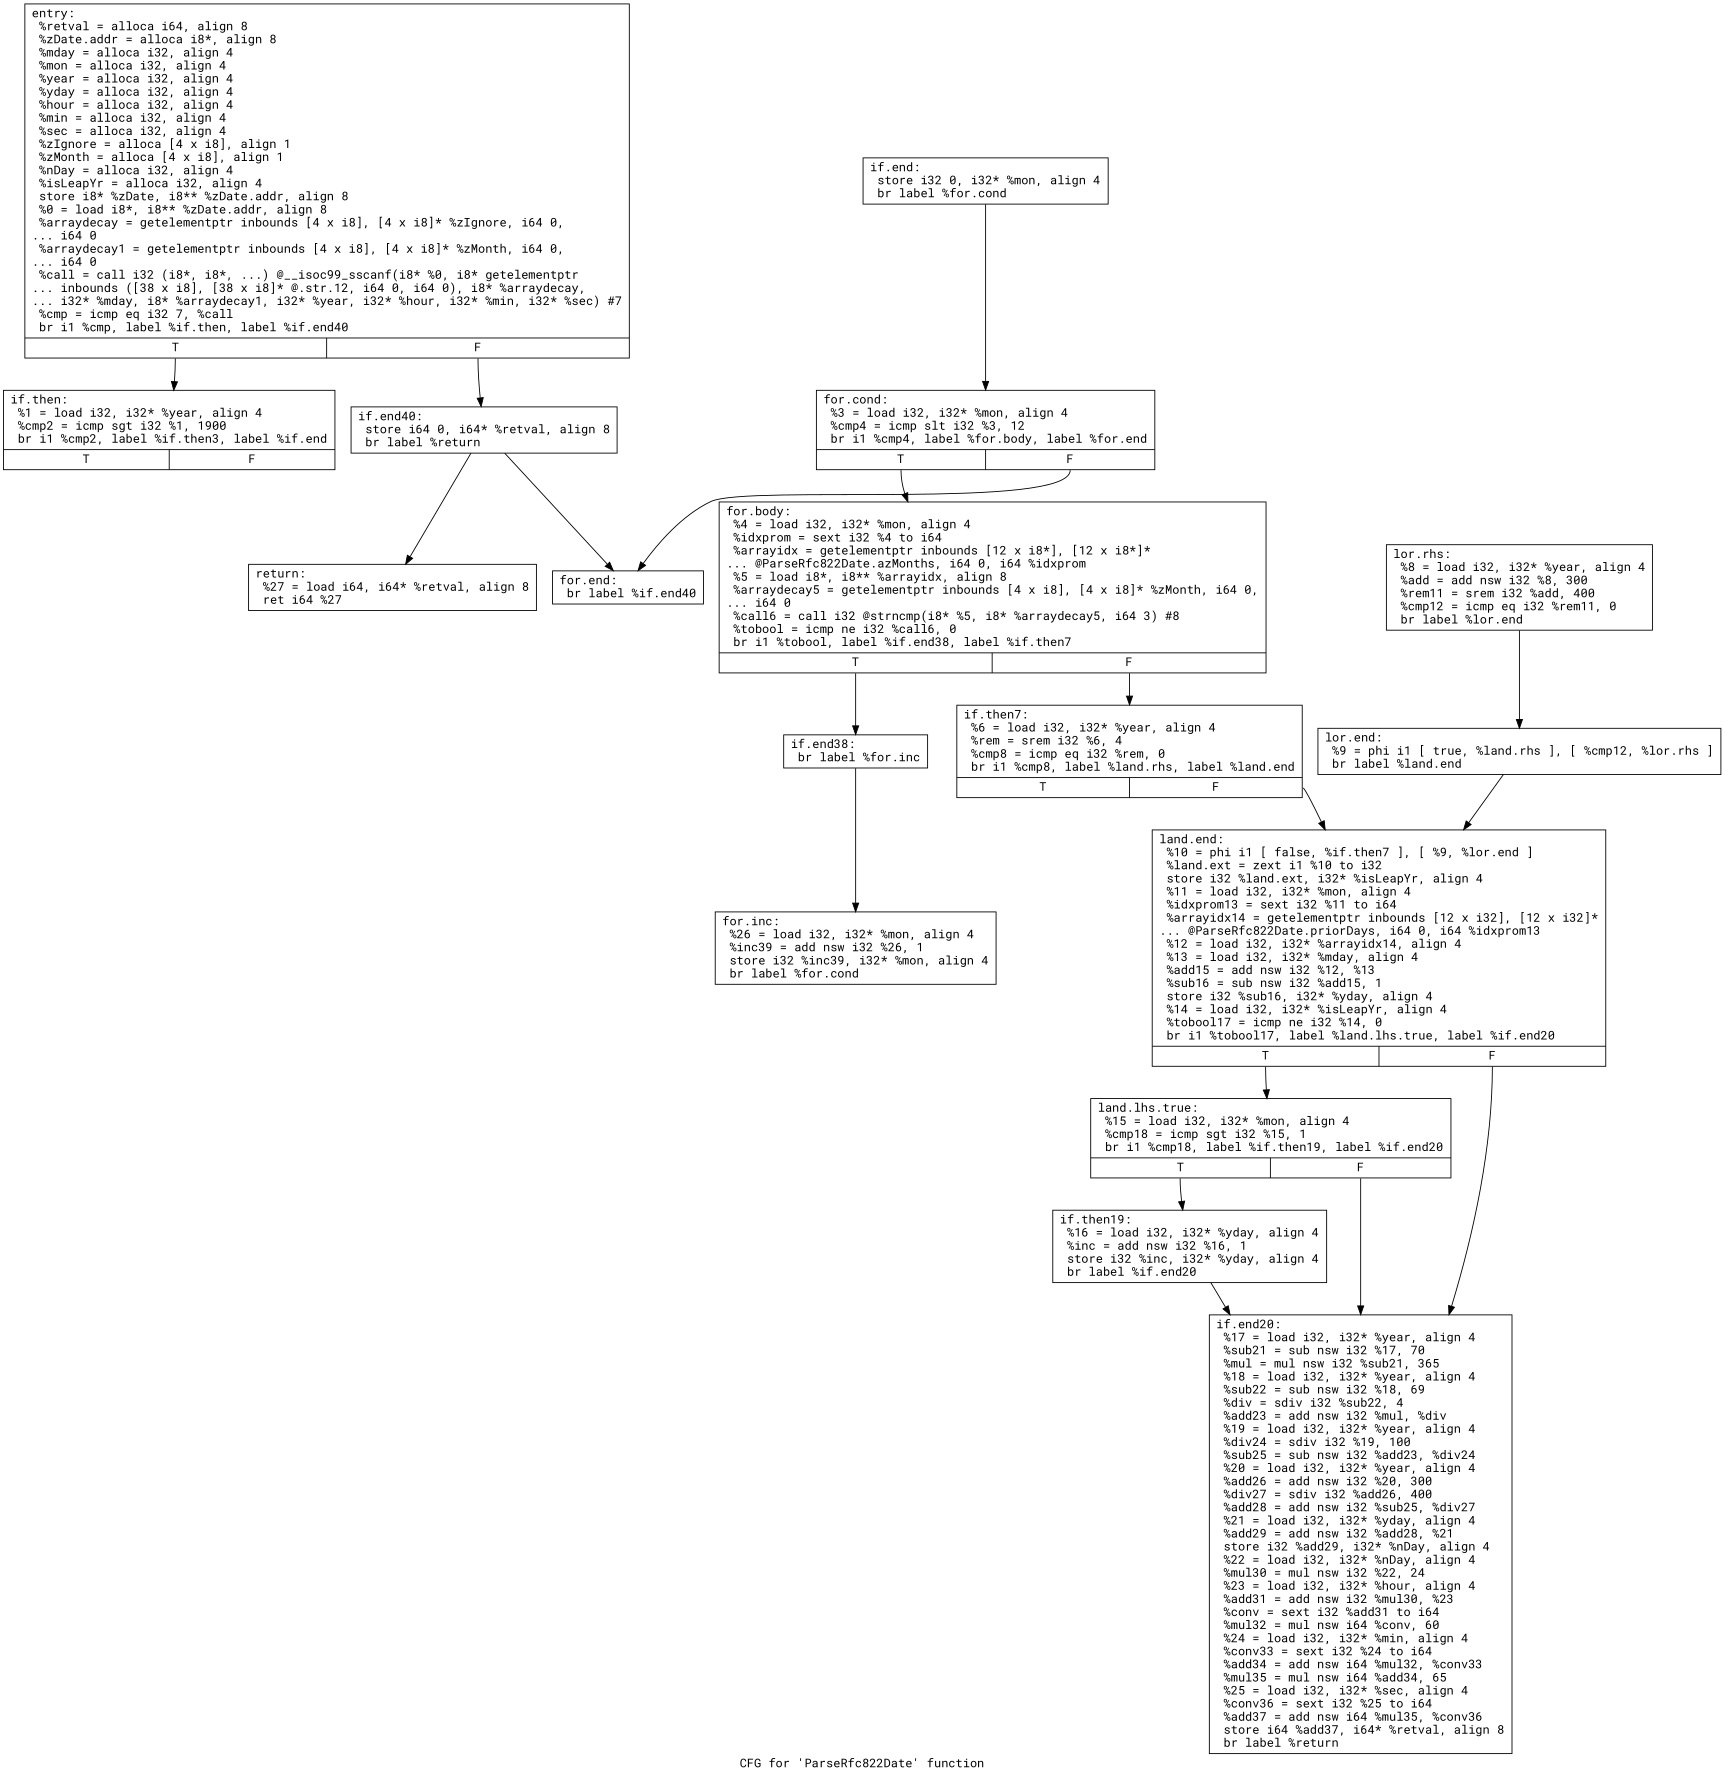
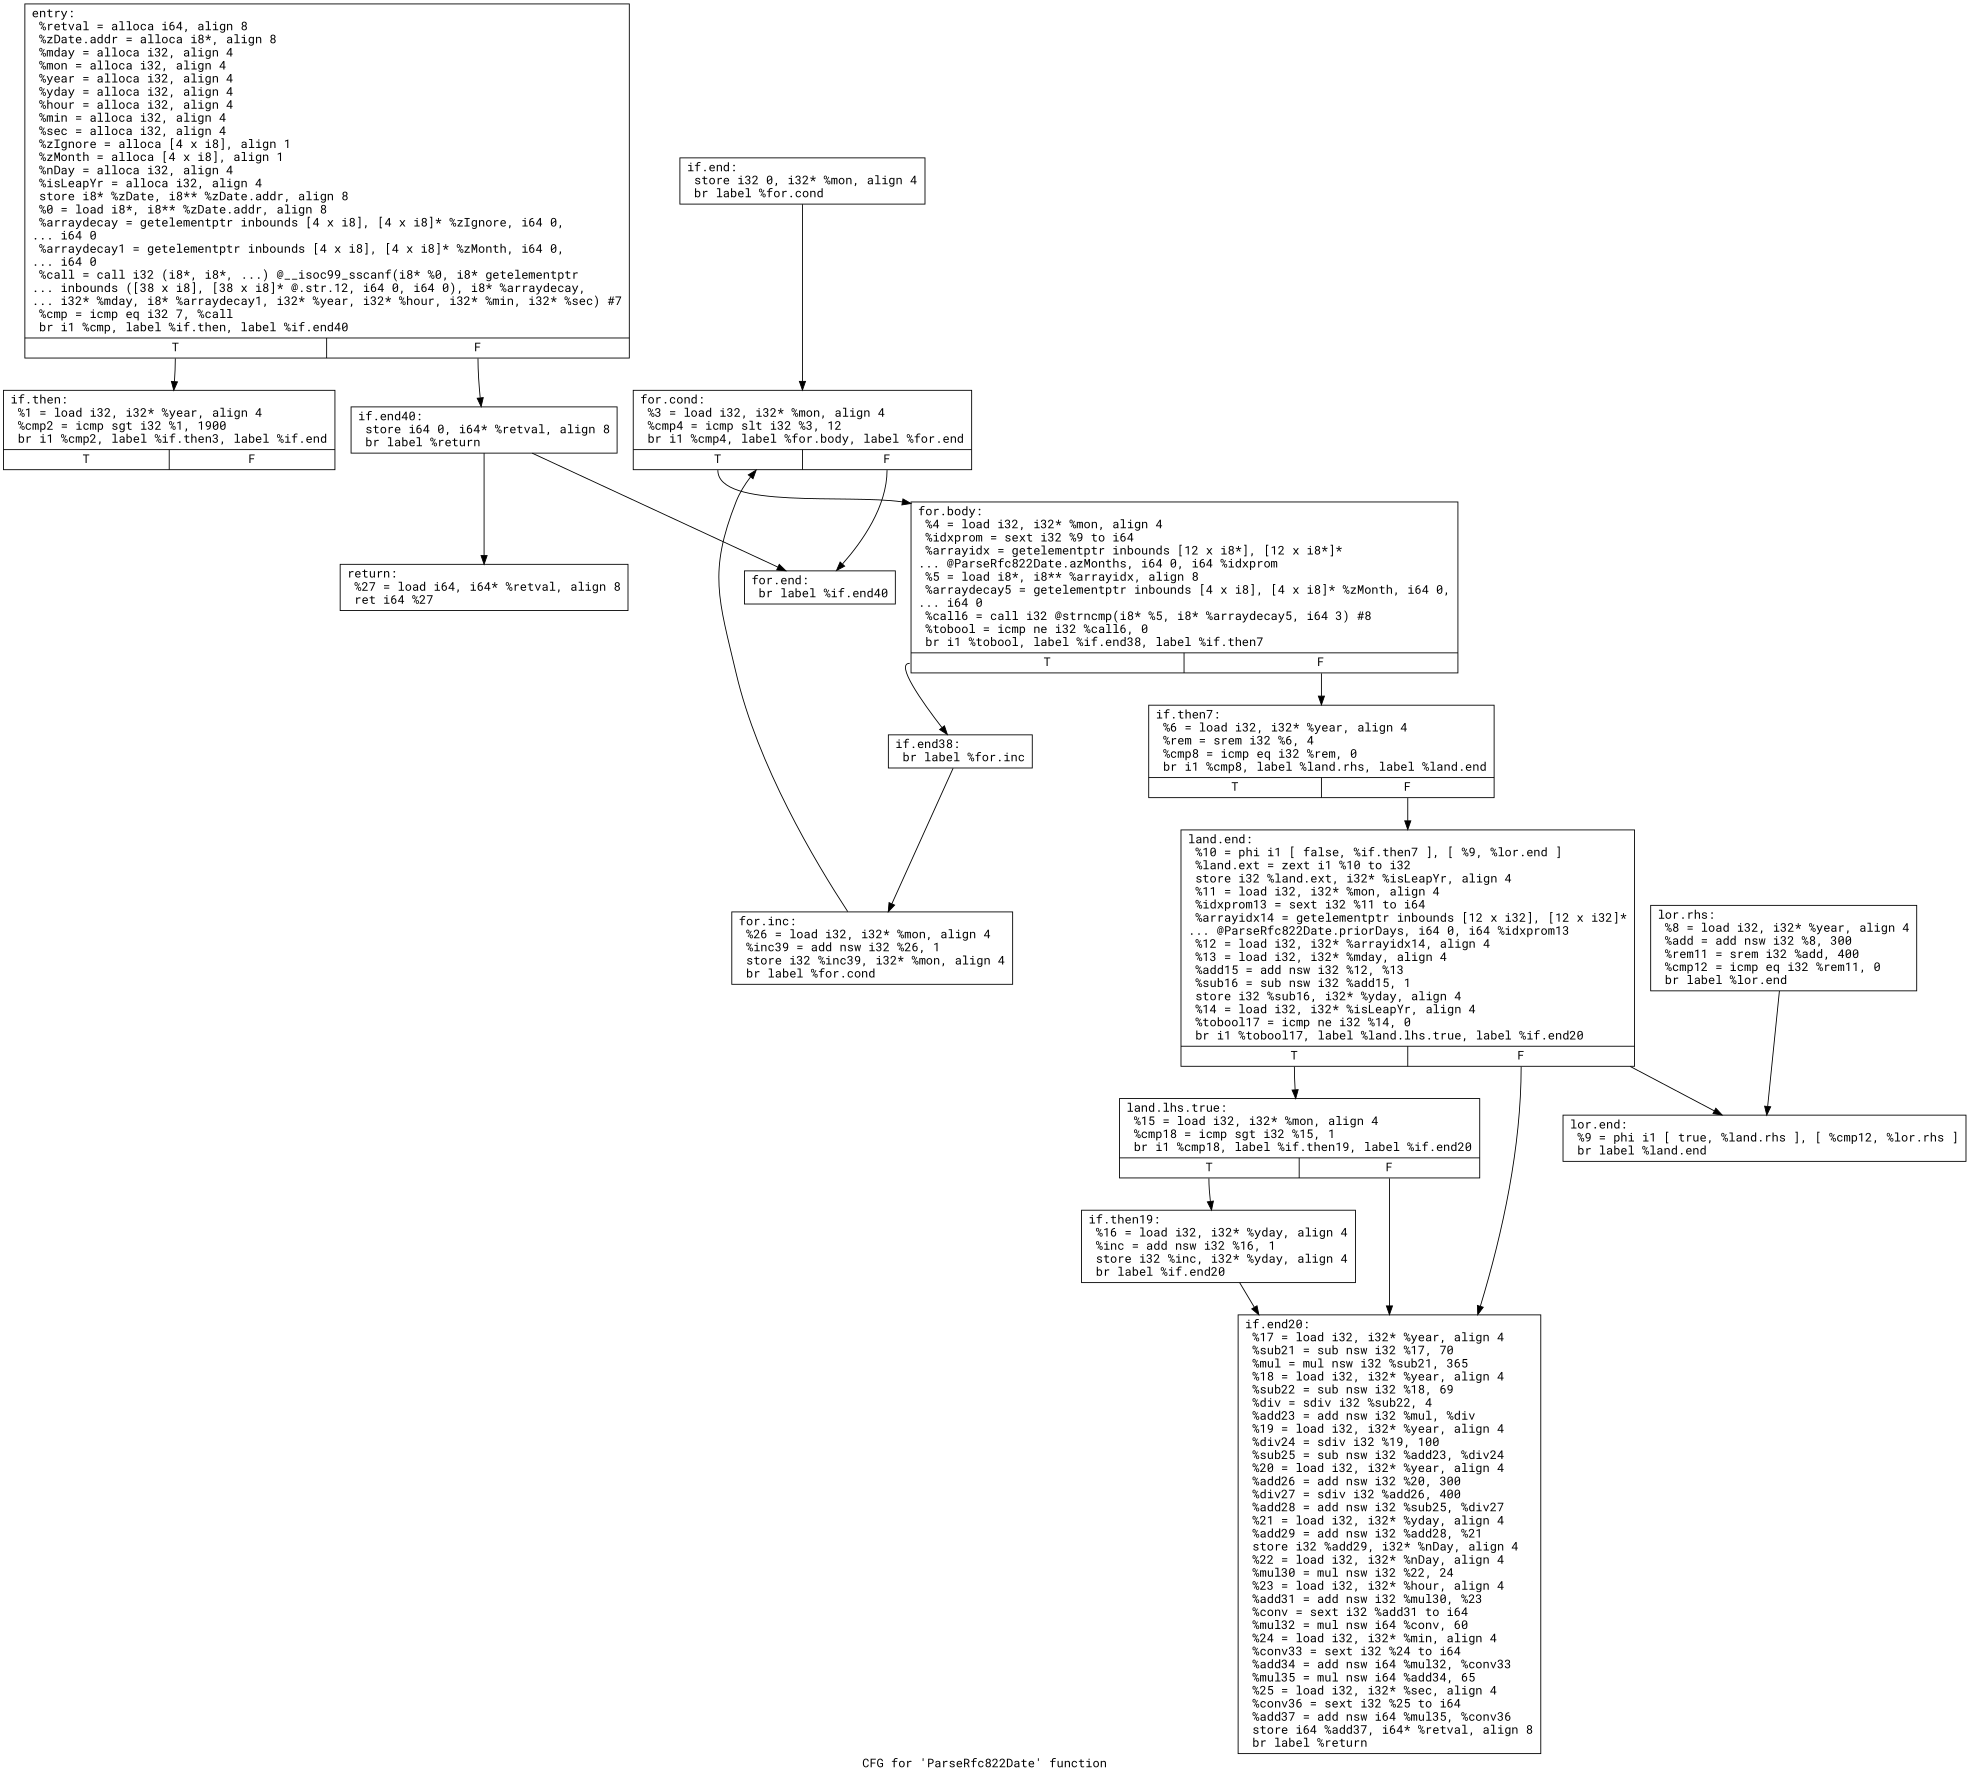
node "for.body:": text "%idxprom = sext i32 %4 to i64" -> "%idxprom = sext i32 %9 to i64"
edge "for.inc:" -> "for.cond:": added
edge "lor.end:" -> "land.end:": reversed
